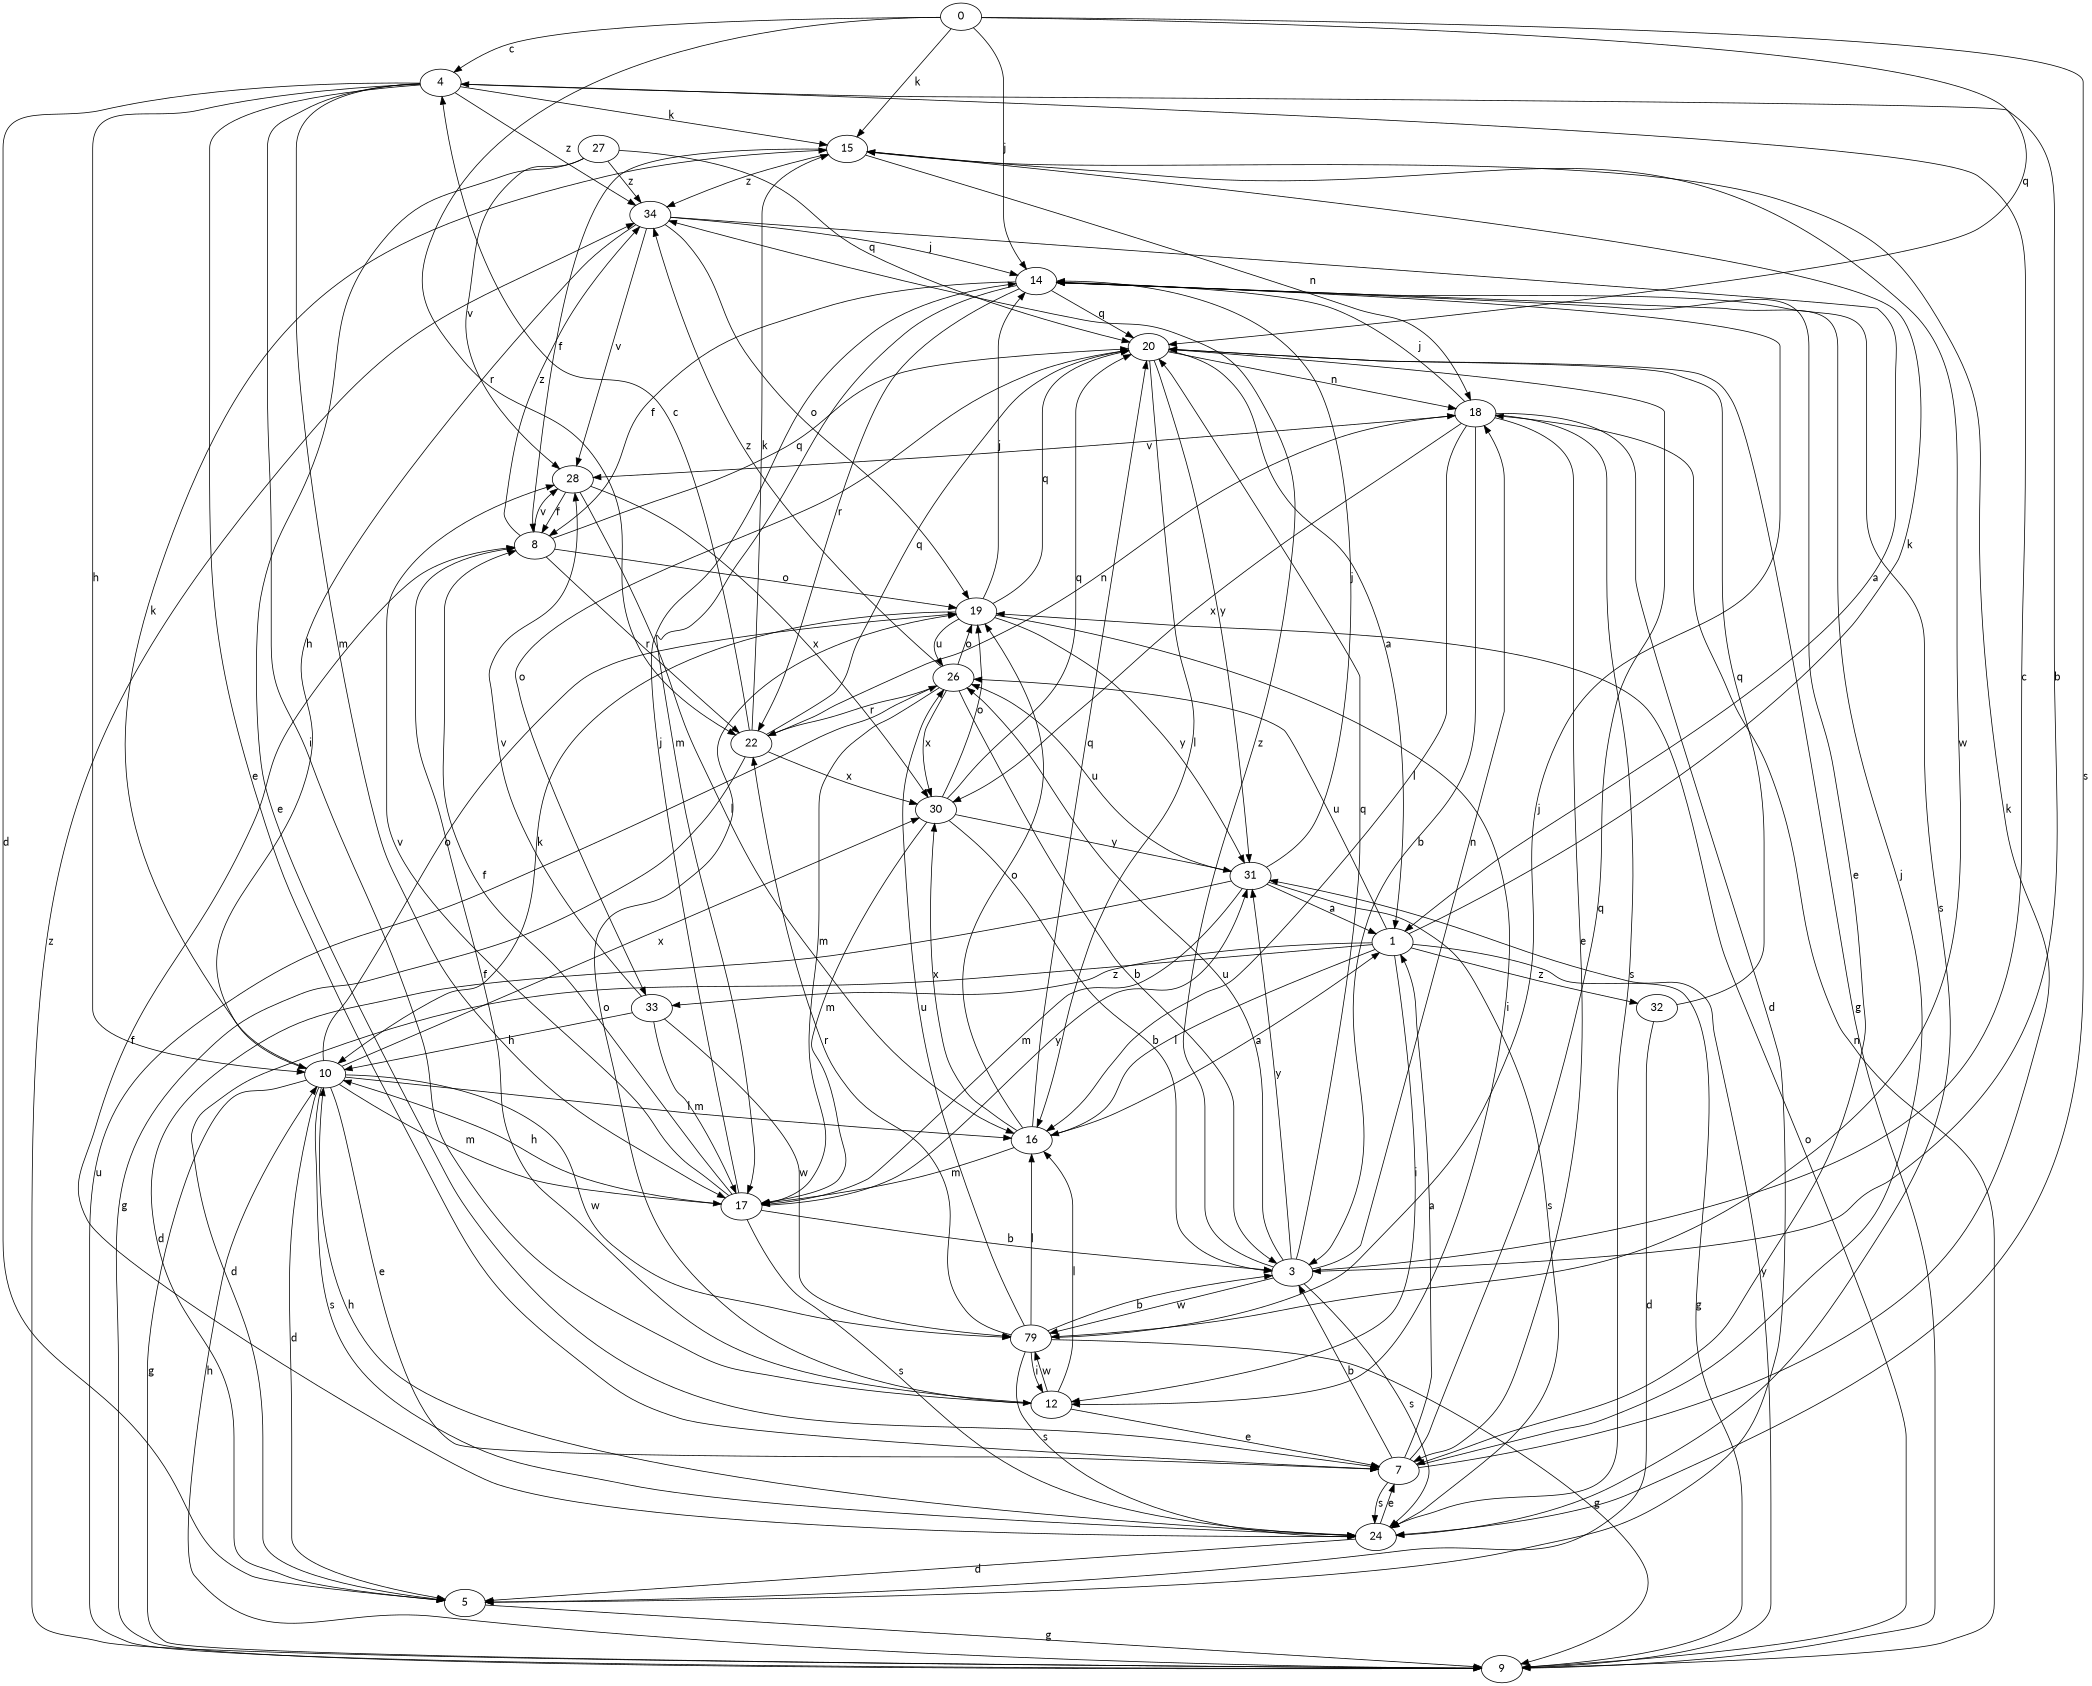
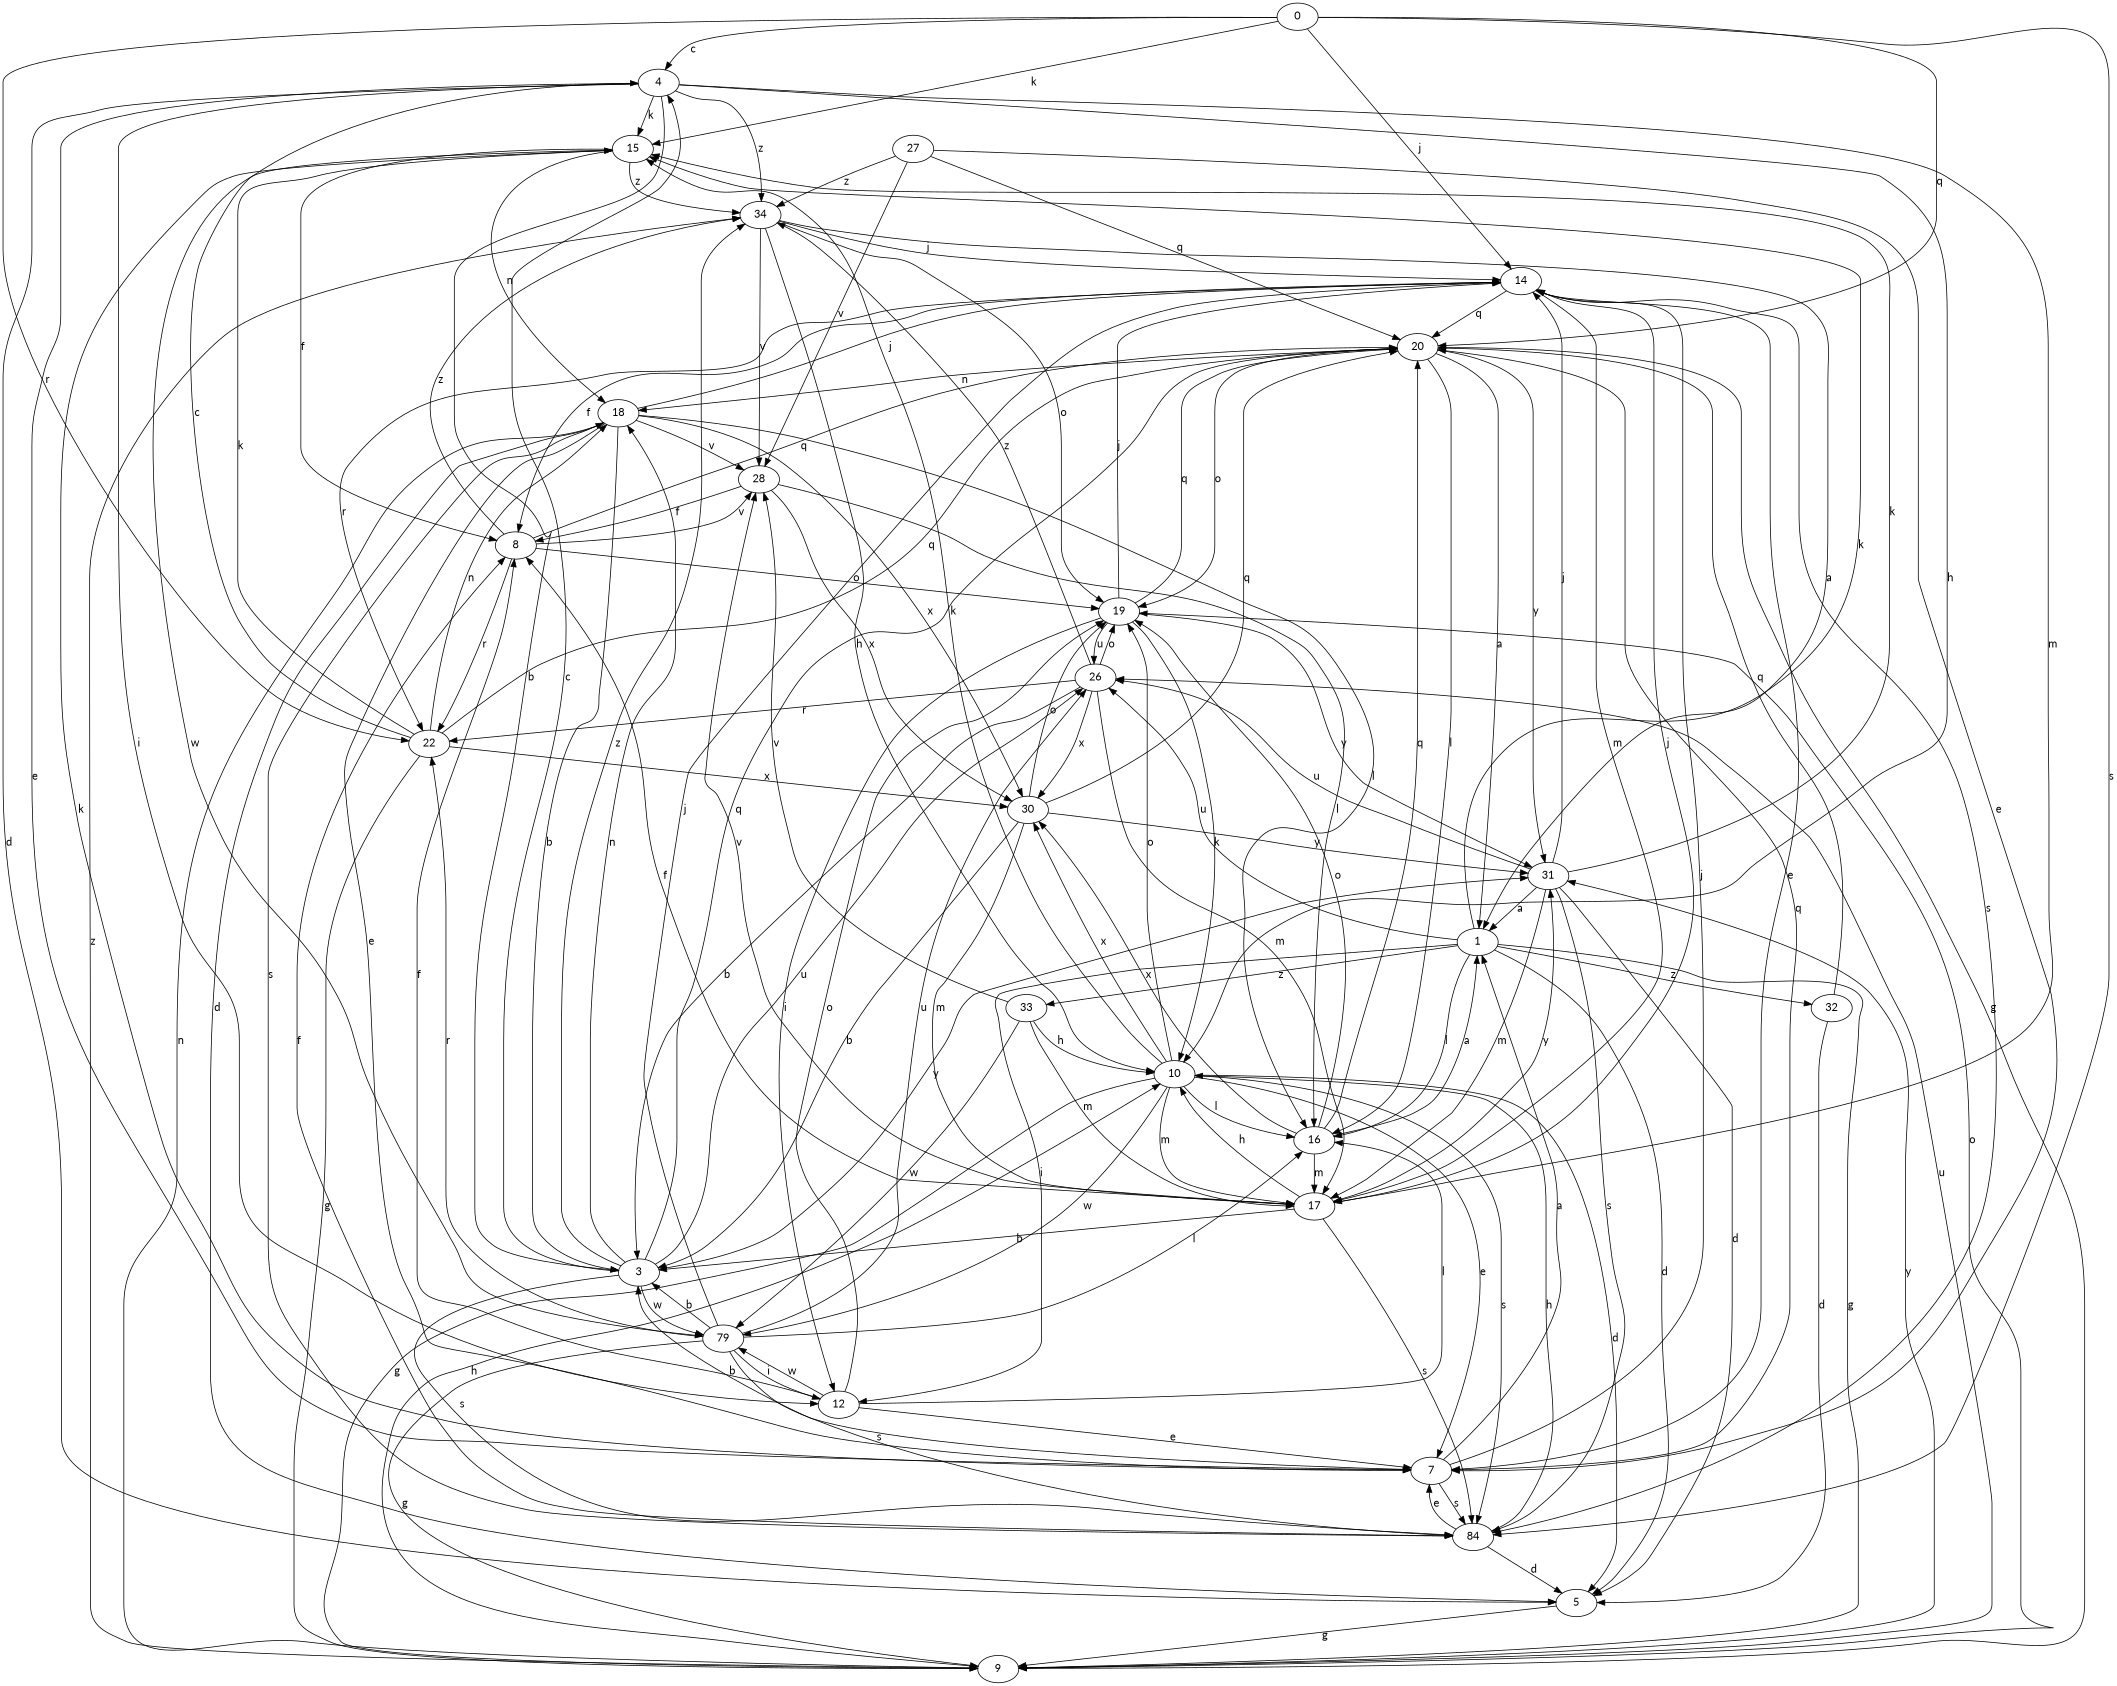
edge "31" -> "15": added, label "k"
edge "20" -> "33": now "20" -> "19"
node "24": label "24" -> "84"
